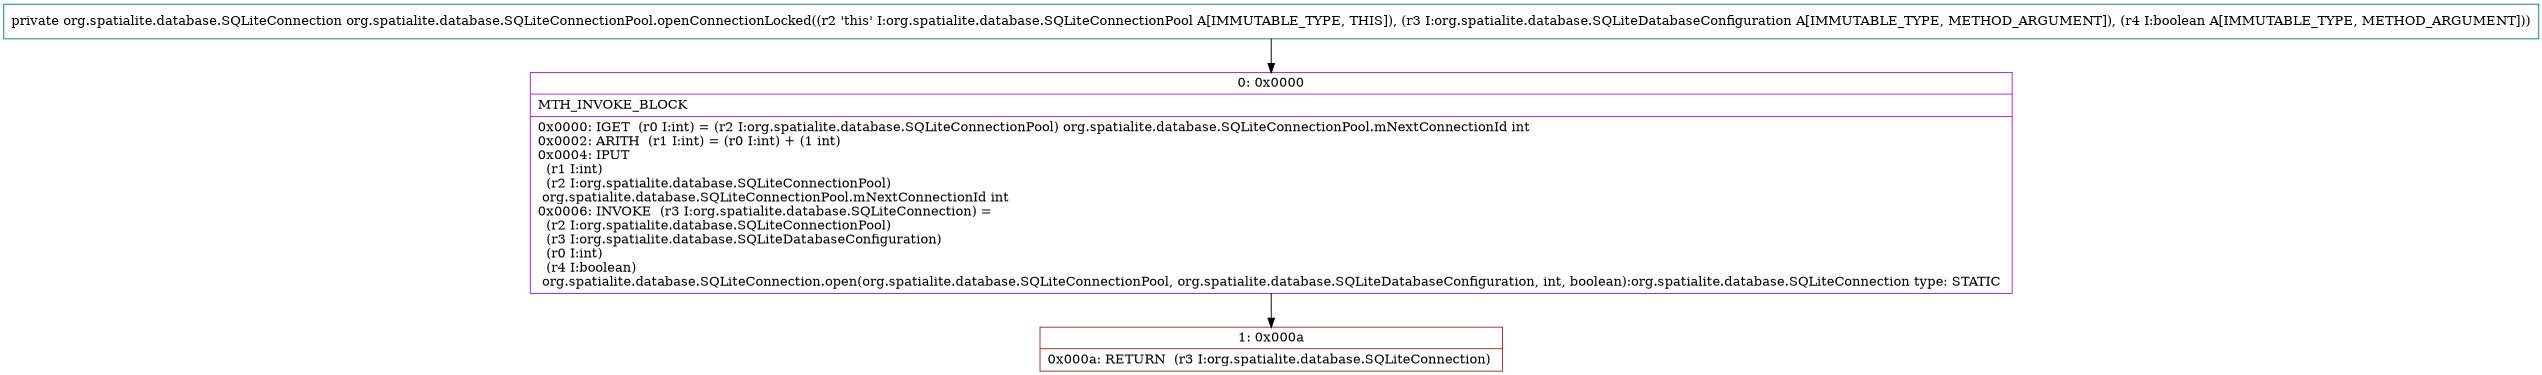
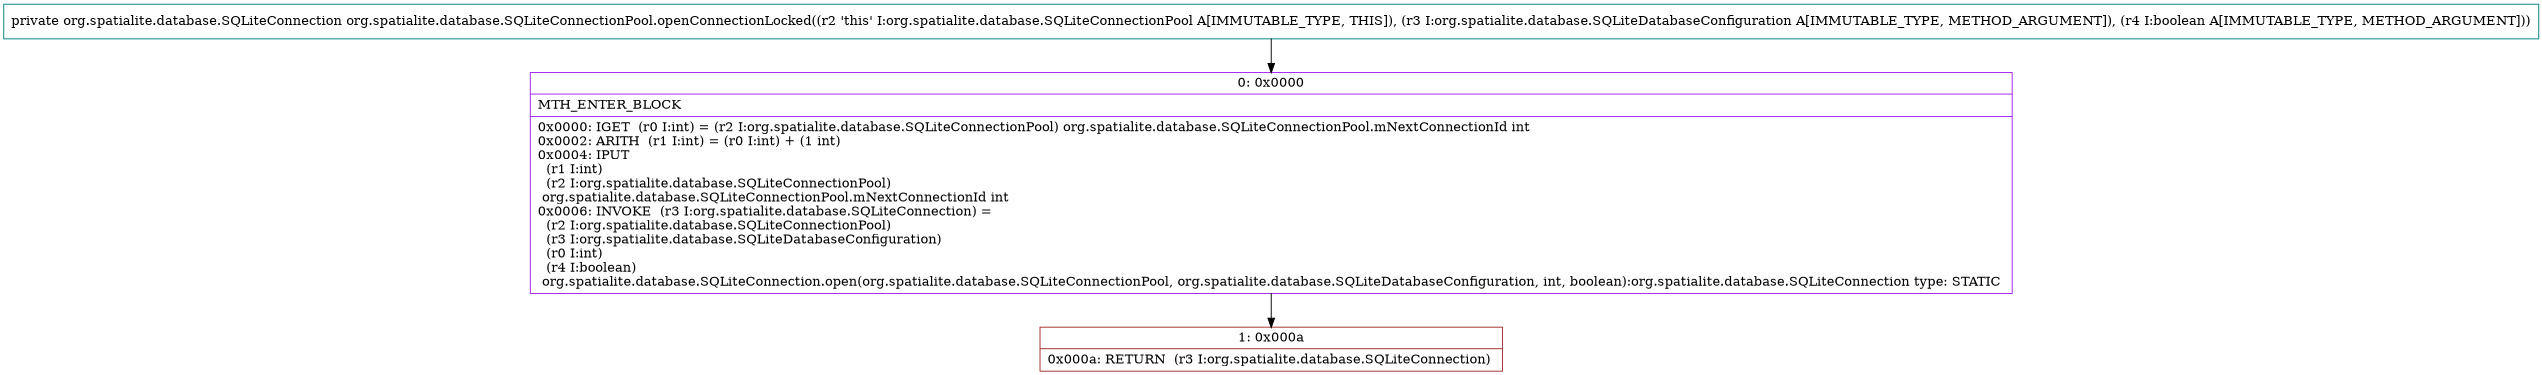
node "0: 0x0000": text "MTH_INVOKE_BLOCK" -> "MTH_ENTER_BLOCK"
